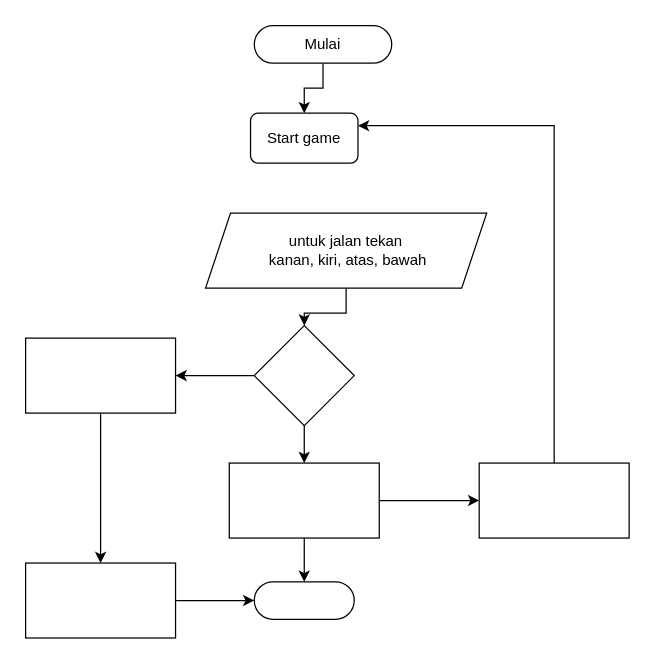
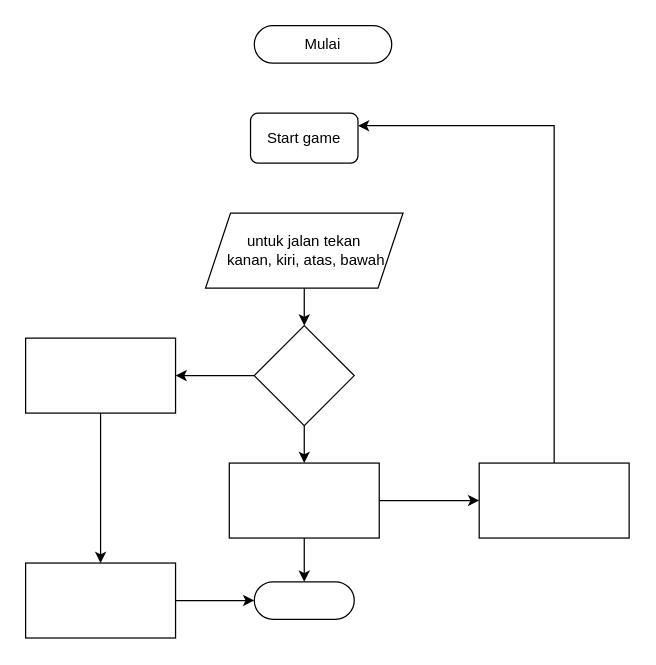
edge "Mulai" -> "Start game": removed
node "untuk jalan tekan kanan, kiri, atas, bawah": size 281x75 -> 198x75
